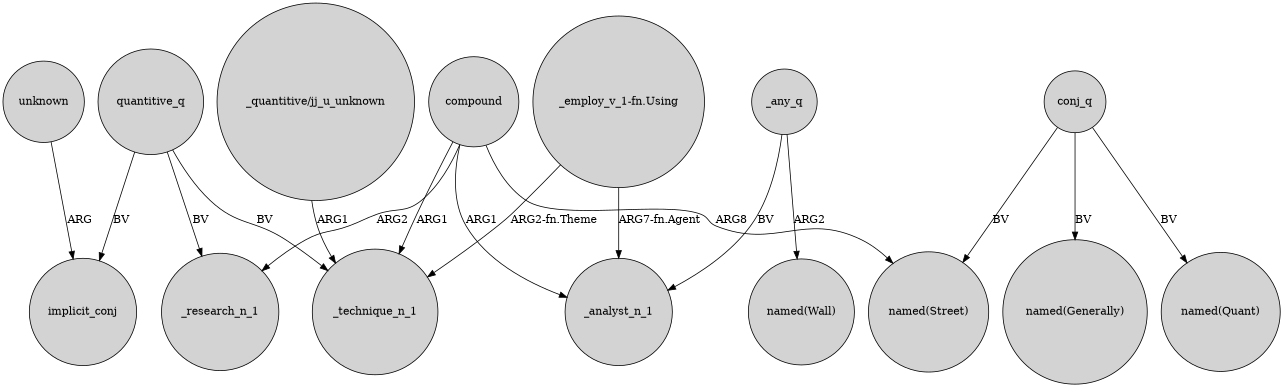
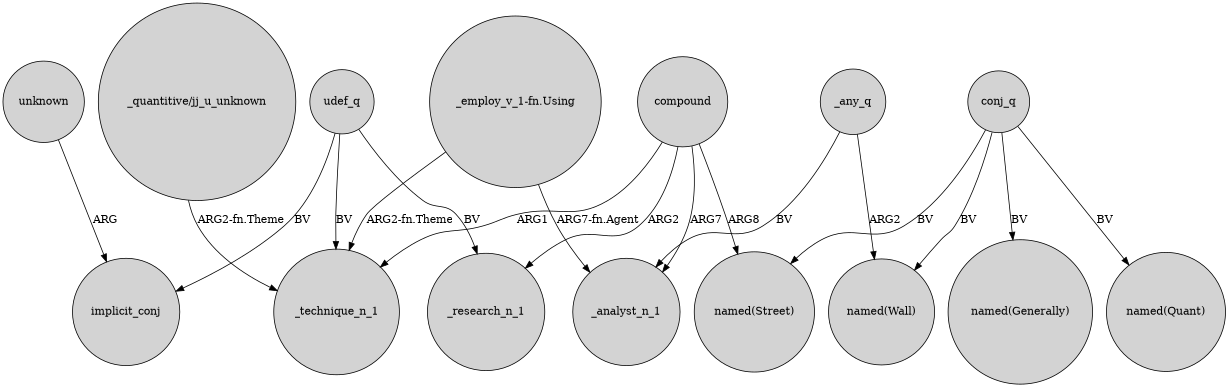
node "quantitive_q": label "quantitive_q" -> "udef_q"
edge "conj_q" -> "named(Wall)": added, label "BV"
edge "_quantitive/jj_u_unknown" -> "_technique_n_1": label "ARG1" -> "ARG2-fn.Theme"
edge "compound" -> "_analyst_n_1": label "ARG1" -> "ARG7"
